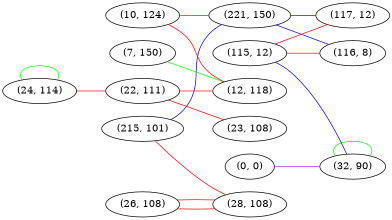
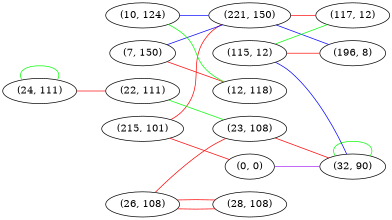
edge "(10, 124)" -- "(221, 150)": color red -> blue
edge "(221, 150)" -- "(117, 12)": color blue -> red
edge "(221, 150)" -- "(7, 150)": added
edge "(117, 12)" -- "(115, 12)": color red -> green
edge "(10, 124)" -- "(12, 118)": color red -> green
node "(116, 8)": label "(116, 8)" -> "(196, 8)"
edge "(7, 150)" -- "(12, 118)": color green -> red
edge "(221, 150)" -- "(215, 101)": color blue -> red
node "(24, 114)": label "(24, 114)" -> "(24, 111)"
edge "(22, 111)" -- "(12, 118)": removed
edge "(22, 111)" -- "(23, 108)": color red -> green
edge "(23, 108)" -- "(32, 90)": added
edge "(23, 108)" -- "(26, 108)": added
edge "(215, 101)" -- "(28, 108)": now "(215, 101)" -- "(0, 0)"
